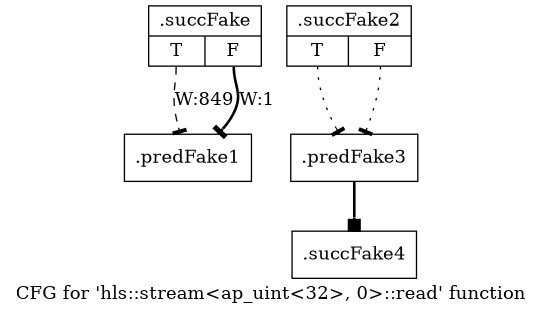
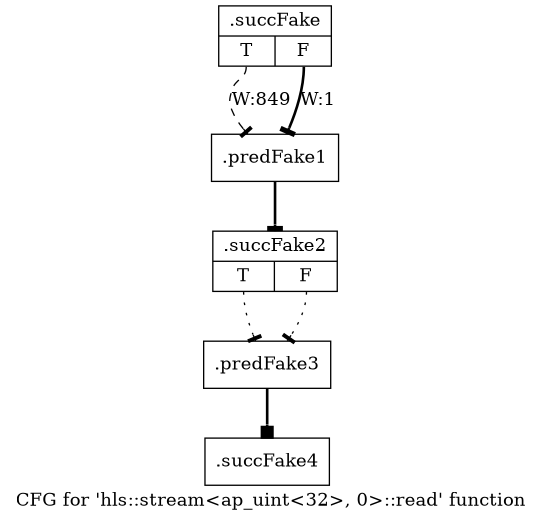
edge ".predFake1" -> ".succFake2": added
